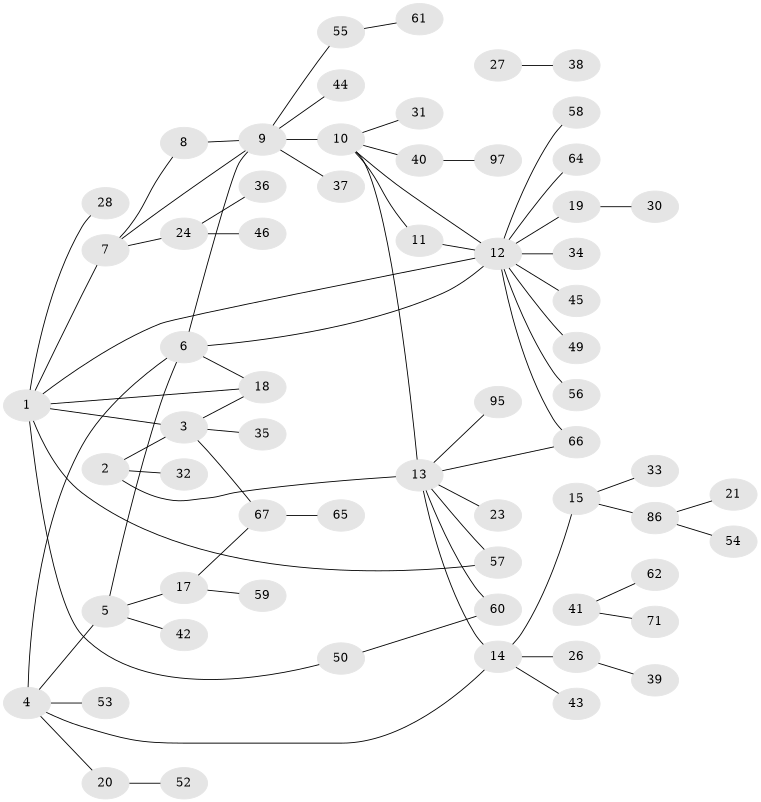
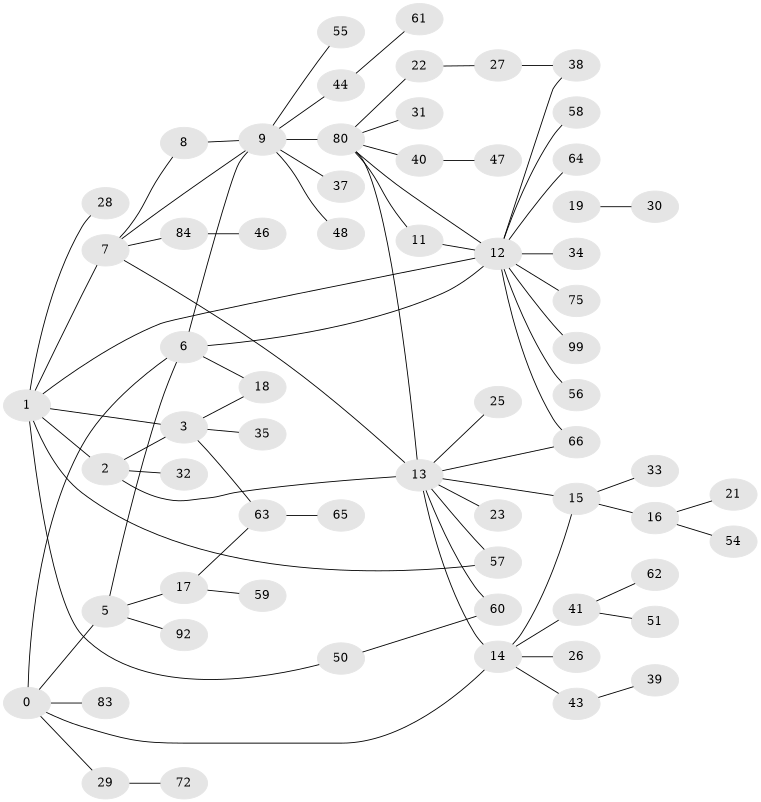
edge "61" -- "55": now "61" -- "44"
node "22": added
node "10": label "10" -> "80"
node "97": label "97" -> "47"
node "36": removed
edge "19" -- "12": now "38" -- "12"
node "24": label "24" -> "84"
node "48": added
node "45": label "45" -> "75"
node "49": label "49" -> "99"
edge "7" -- "13": added
edge "18" -- "1": now "2" -- "1"
node "95": label "95" -> "25"
edge "13" -- "15": added
node "67": label "67" -> "63"
node "86": label "86" -> "16"
node "71": label "71" -> "51"
edge "41" -- "14": added
node "42": label "42" -> "92"
edge "26" -- "39": now "43" -- "39"
node "4": label "4" -> "0"
node "53": label "53" -> "83"
node "20": label "20" -> "29"
node "52": label "52" -> "72"
